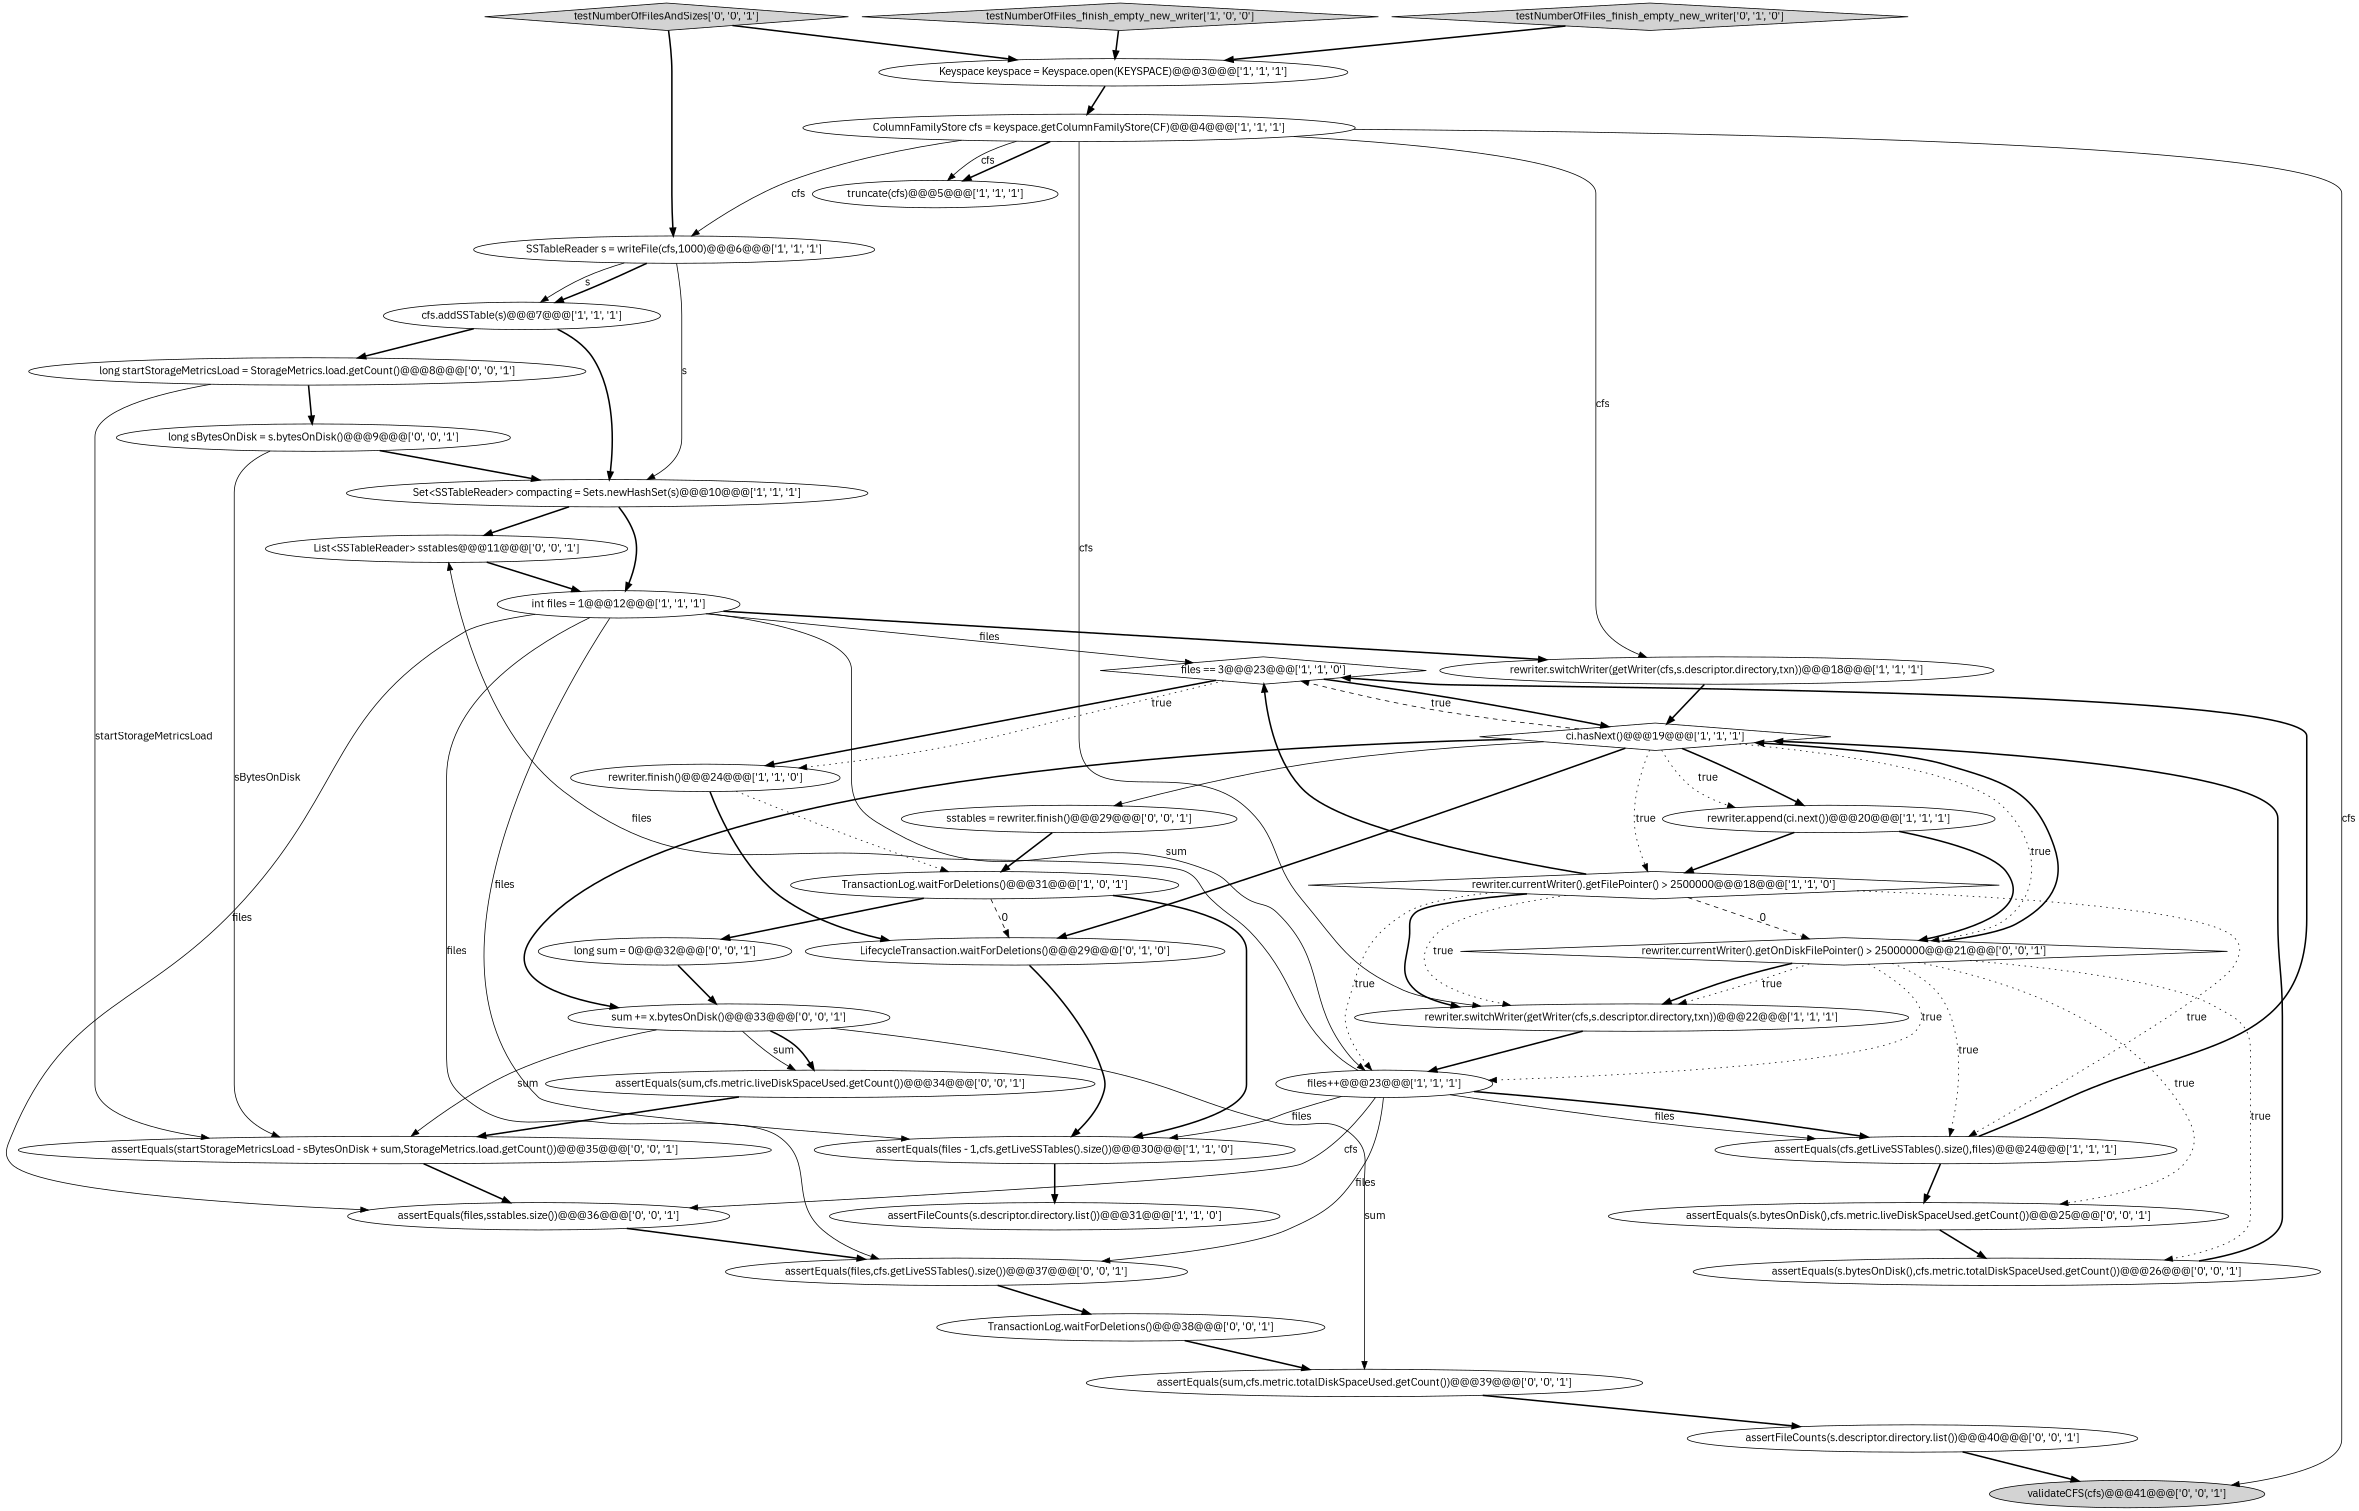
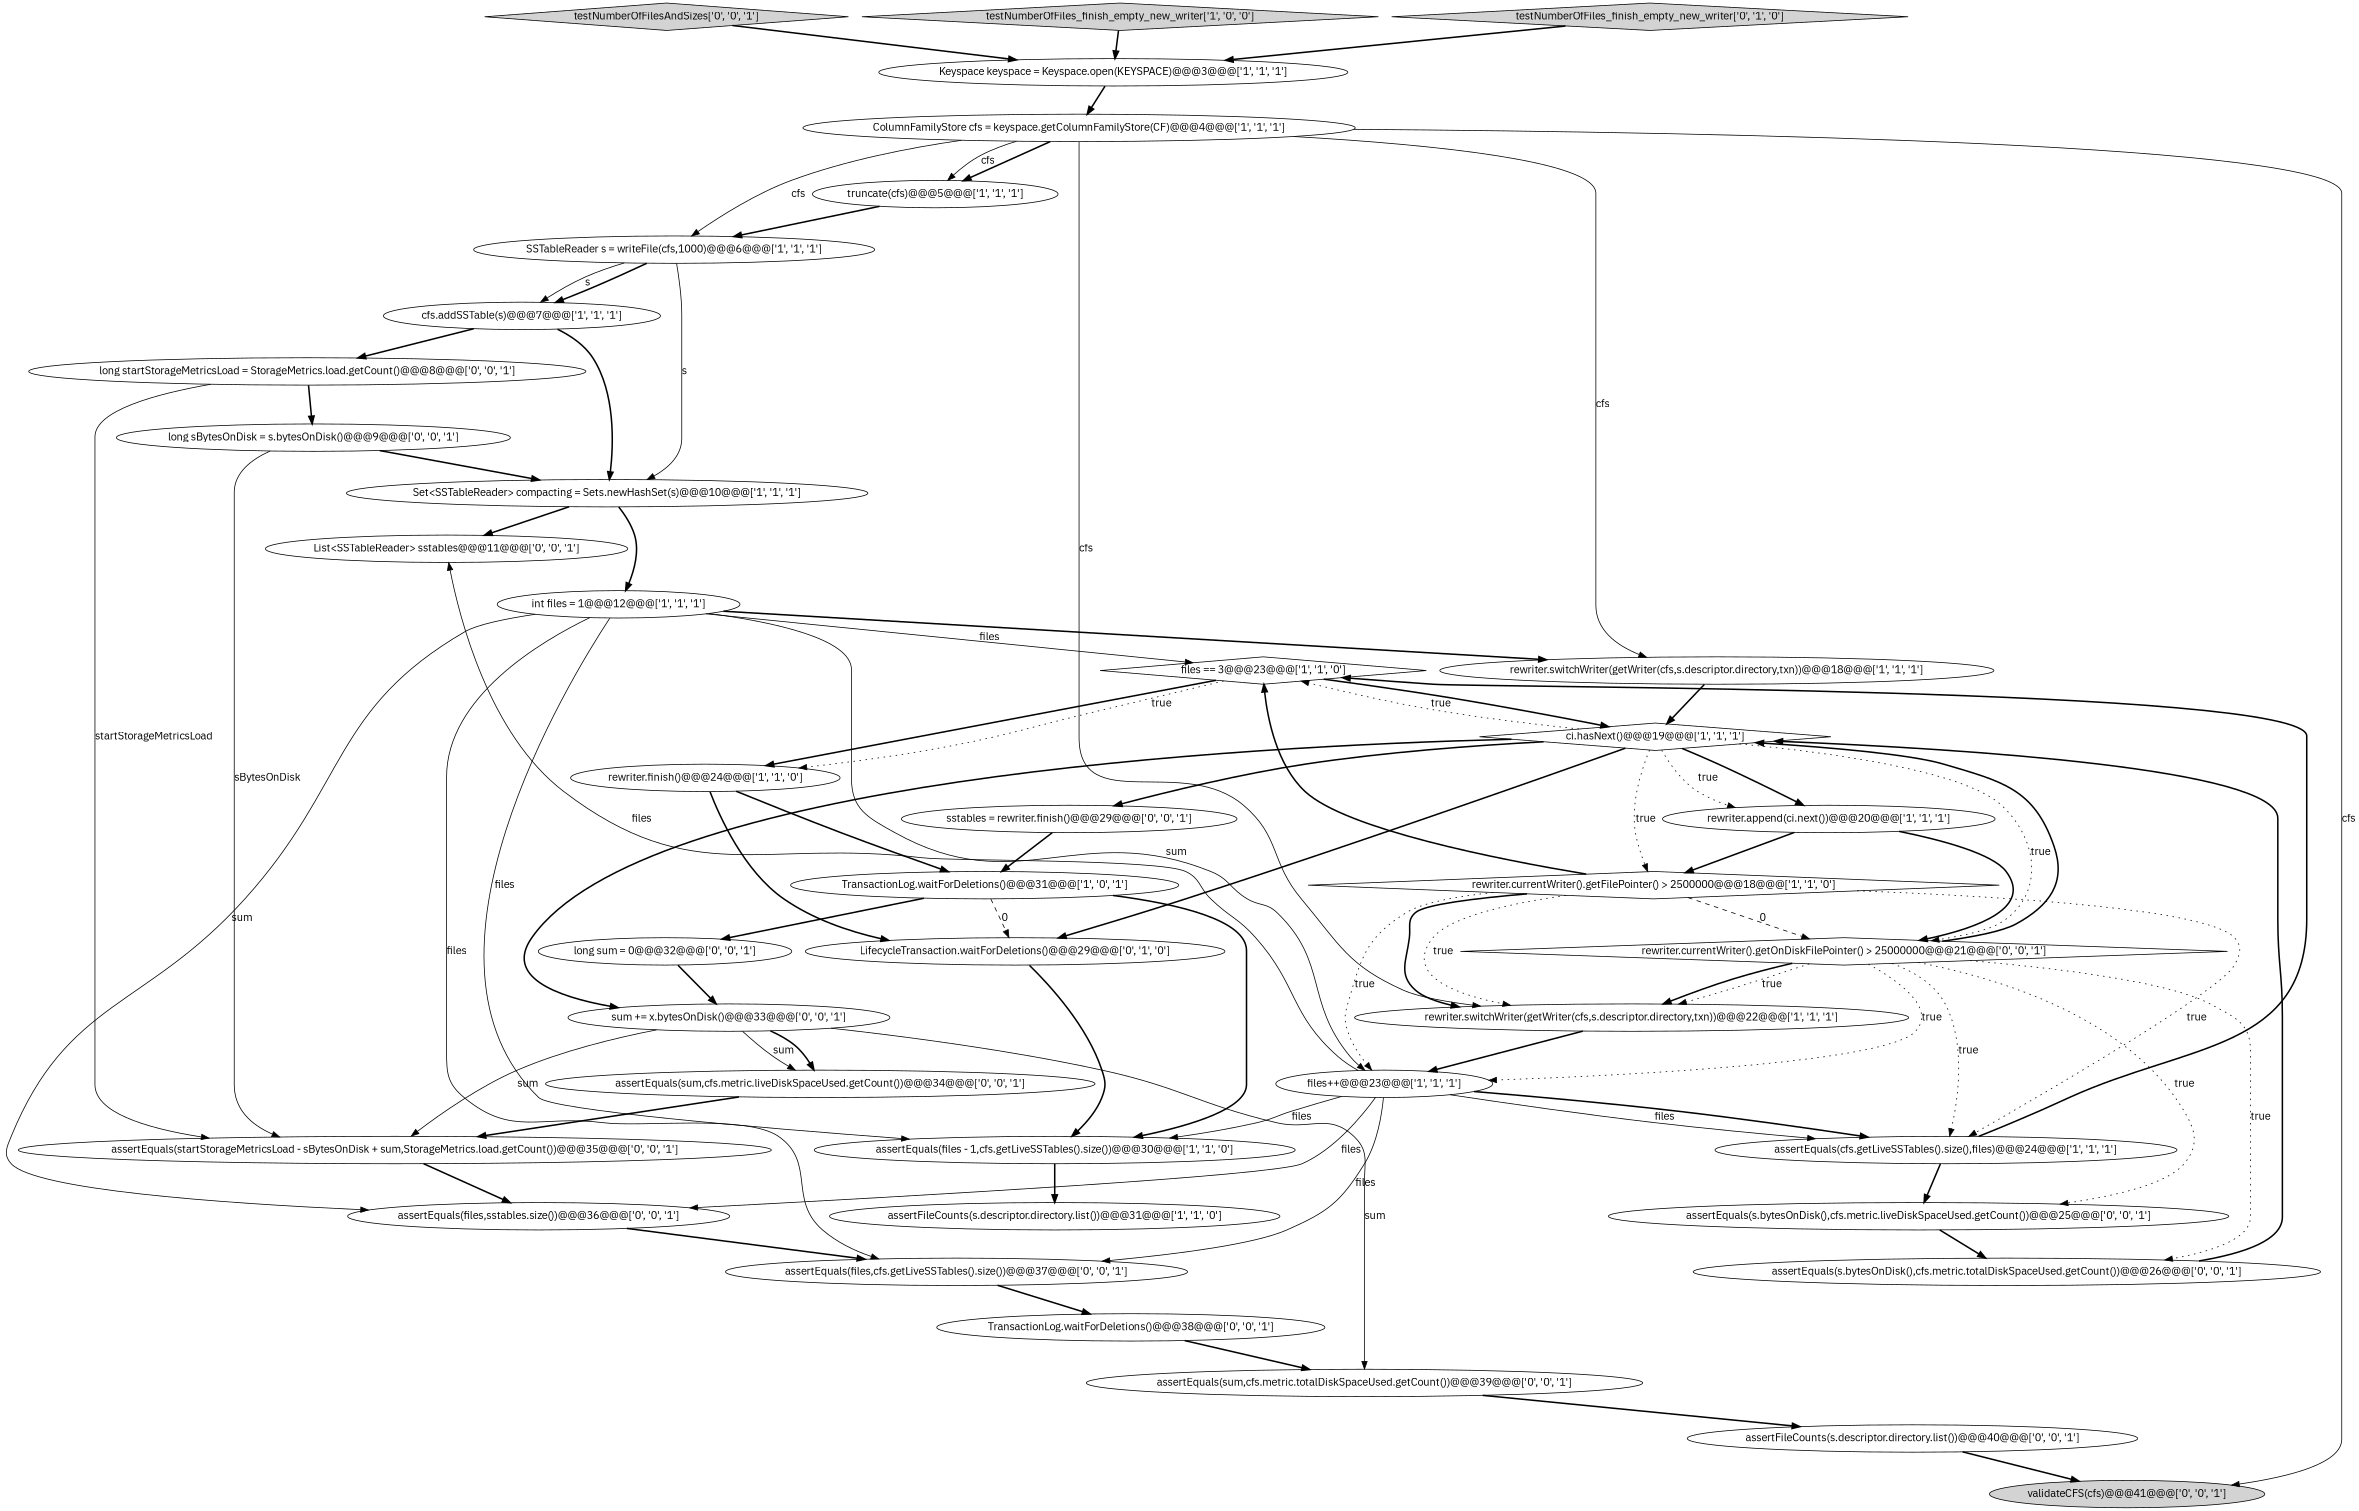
edge "testNumberOfFilesAndSizes['0', '0', '1']" -> "SSTableReader s = writeFile(cfs,1000)@@@6@@@['1', '1', '1']": now "truncate(cfs)@@@5@@@['1', '1', '1']" -> "SSTableReader s = writeFile(cfs,1000)@@@6@@@['1', '1', '1']"
edge "List<SSTableReader> sstables@@@11@@@['0', '0', '1']" -> "int files = 1@@@12@@@['1', '1', '1']": removed
edge "ci.hasNext()@@@19@@@['1', '1', '1']" -> "files == 3@@@23@@@['1', '1', '0']": style dashed -> dotted
edge "ci.hasNext()@@@19@@@['1', '1', '1']" -> "sstables = rewriter.finish()@@@29@@@['0', '0', '1']": style solid -> bold
edge "rewriter.finish()@@@24@@@['1', '1', '0']" -> "TransactionLog.waitForDeletions()@@@31@@@['1', '0', '1']": style dotted -> bold
edge "int files = 1@@@12@@@['1', '1', '1']" -> "assertEquals(files,sstables.size())@@@36@@@['0', '0', '1']": label "files" -> "sum"
edge "files++@@@23@@@['1', '1', '1']" -> "assertEquals(files,sstables.size())@@@36@@@['0', '0', '1']": label "cfs" -> "files"
